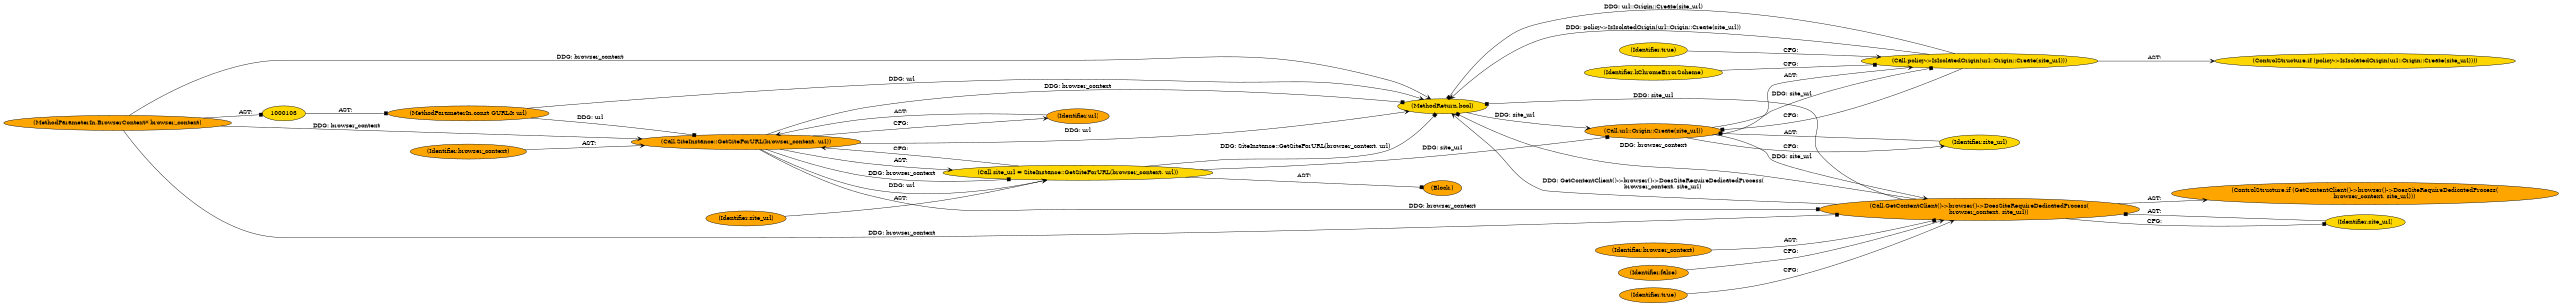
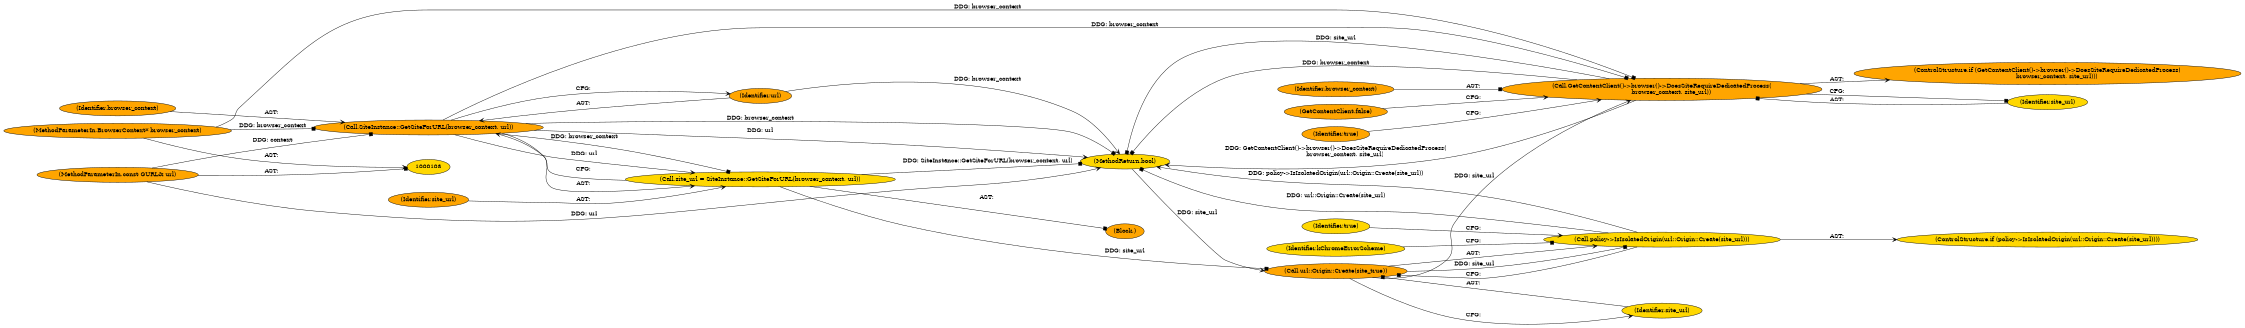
edge "(MethodParameterIn,BrowserContext* browser_context)" -> "(MethodReturn,bool)": now "(Identifier,url)" -> "(MethodReturn,bool)"
edge "1000103" -> "(MethodParameterIn,const GURL& url)": reversed
edge "(MethodParameterIn,BrowserContext* browser_context)" -> "1000103": arrowhead box -> vee
edge "(MethodParameterIn,const GURL& url)" -> "(Call,SiteInstance::GetSiteForURL(browser_context, url))": label "DDG: url" -> "DDG: context"
node "(Call,url::Origin::Create(site_url))": label "(Call,url::Origin::Create(site_url))" -> "(Call,url::Origin::Create(site_true))"
edge "(MethodParameterIn,BrowserContext* browser_context)" -> "(Call,SiteInstance::GetSiteForURL(browser_context, url))": arrowhead vee -> box
node "(Identifier,false)": label "(Identifier,false)" -> "(GetContentClient,false)"
